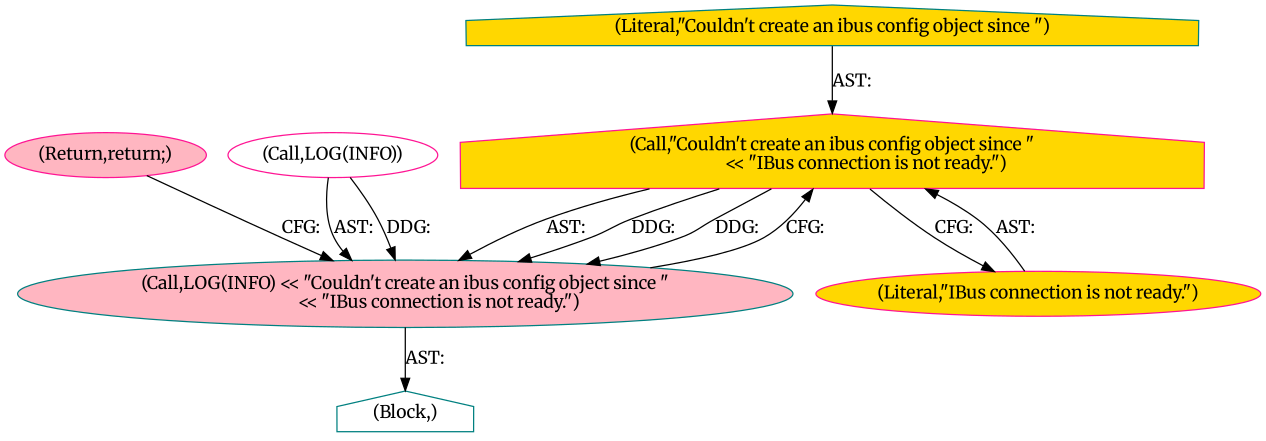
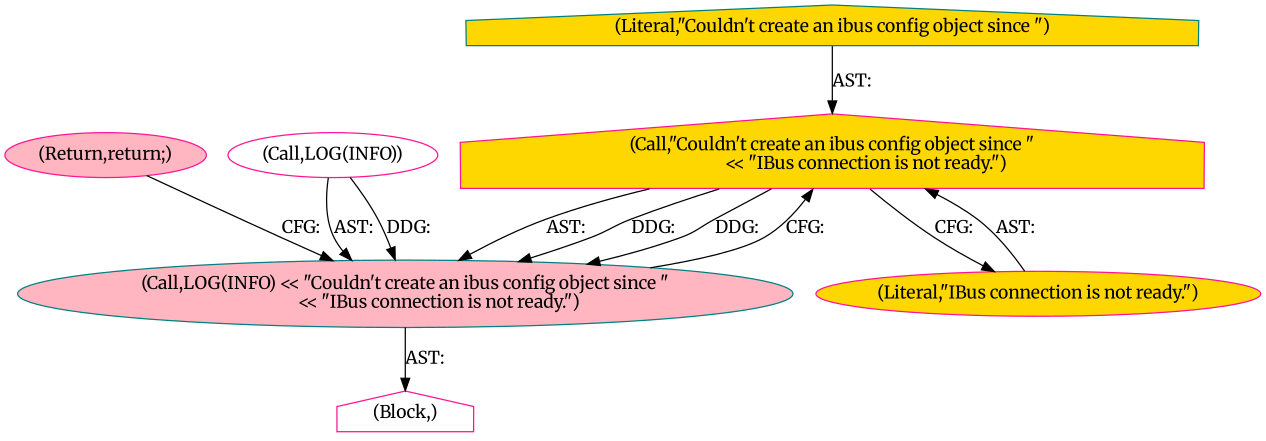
node "(Block,)": color teal -> deeppink
